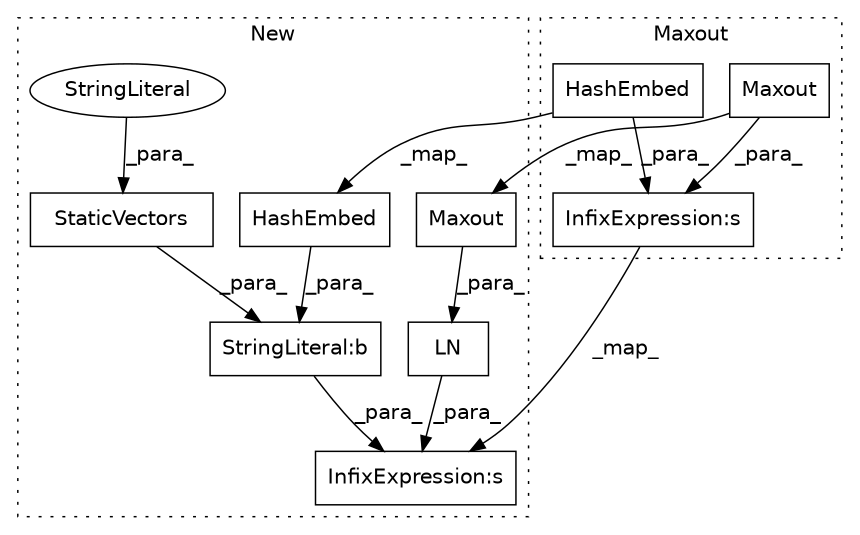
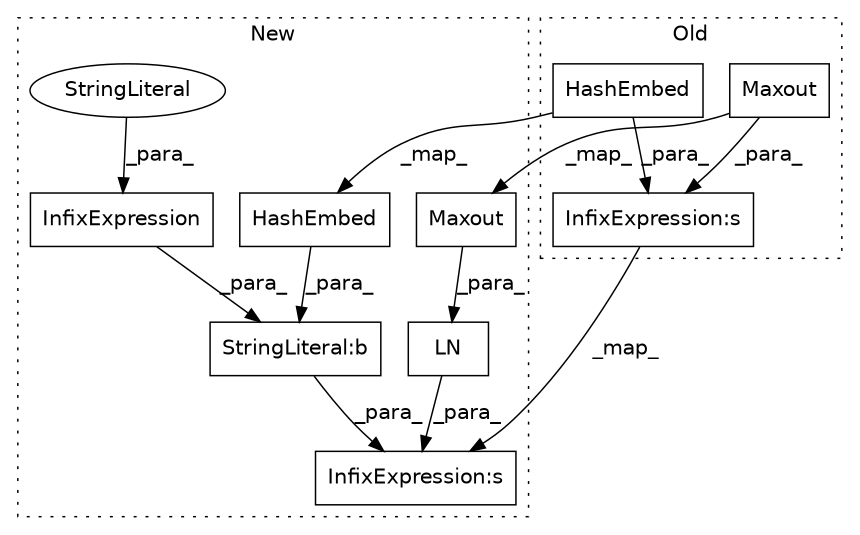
cluster "Maxout": label "Maxout" -> "Old"
node "StaticVectors": label "StaticVectors" -> "InfixExpression"
